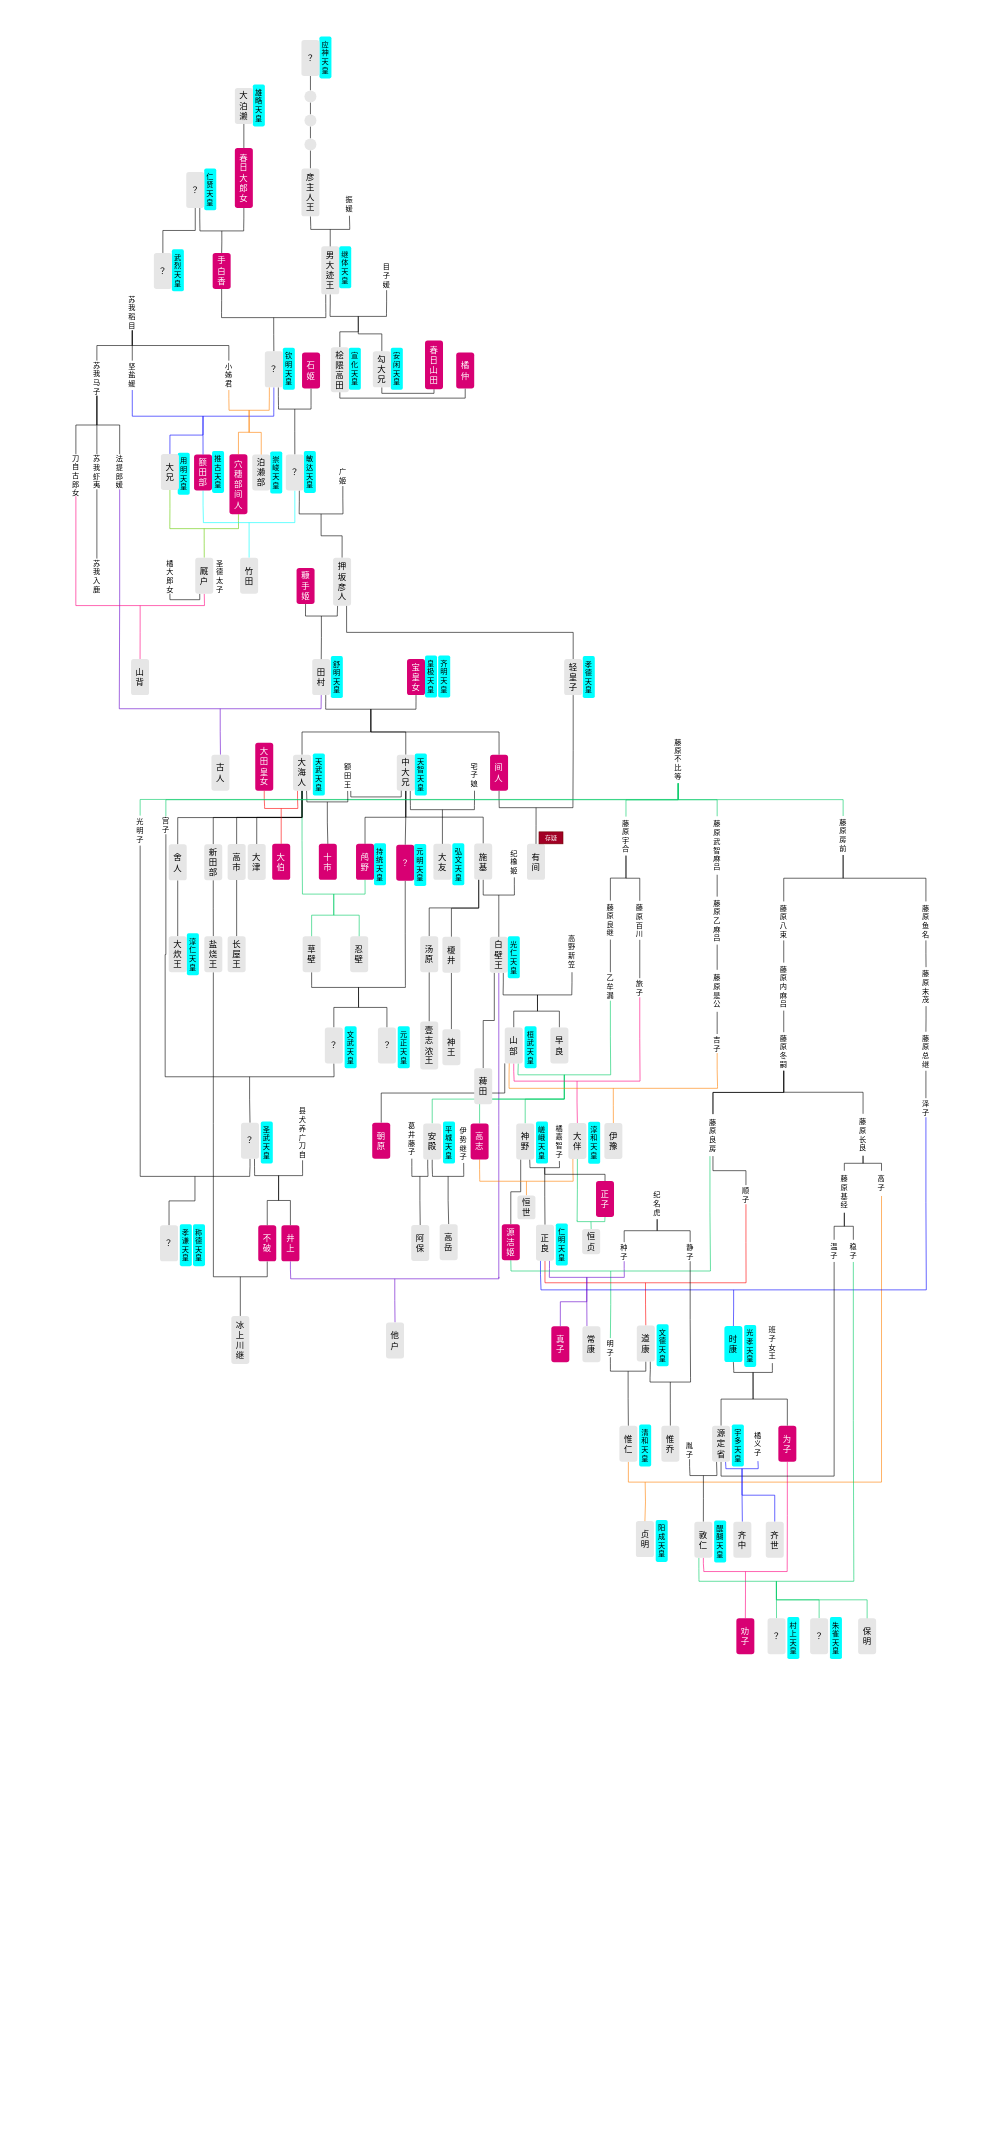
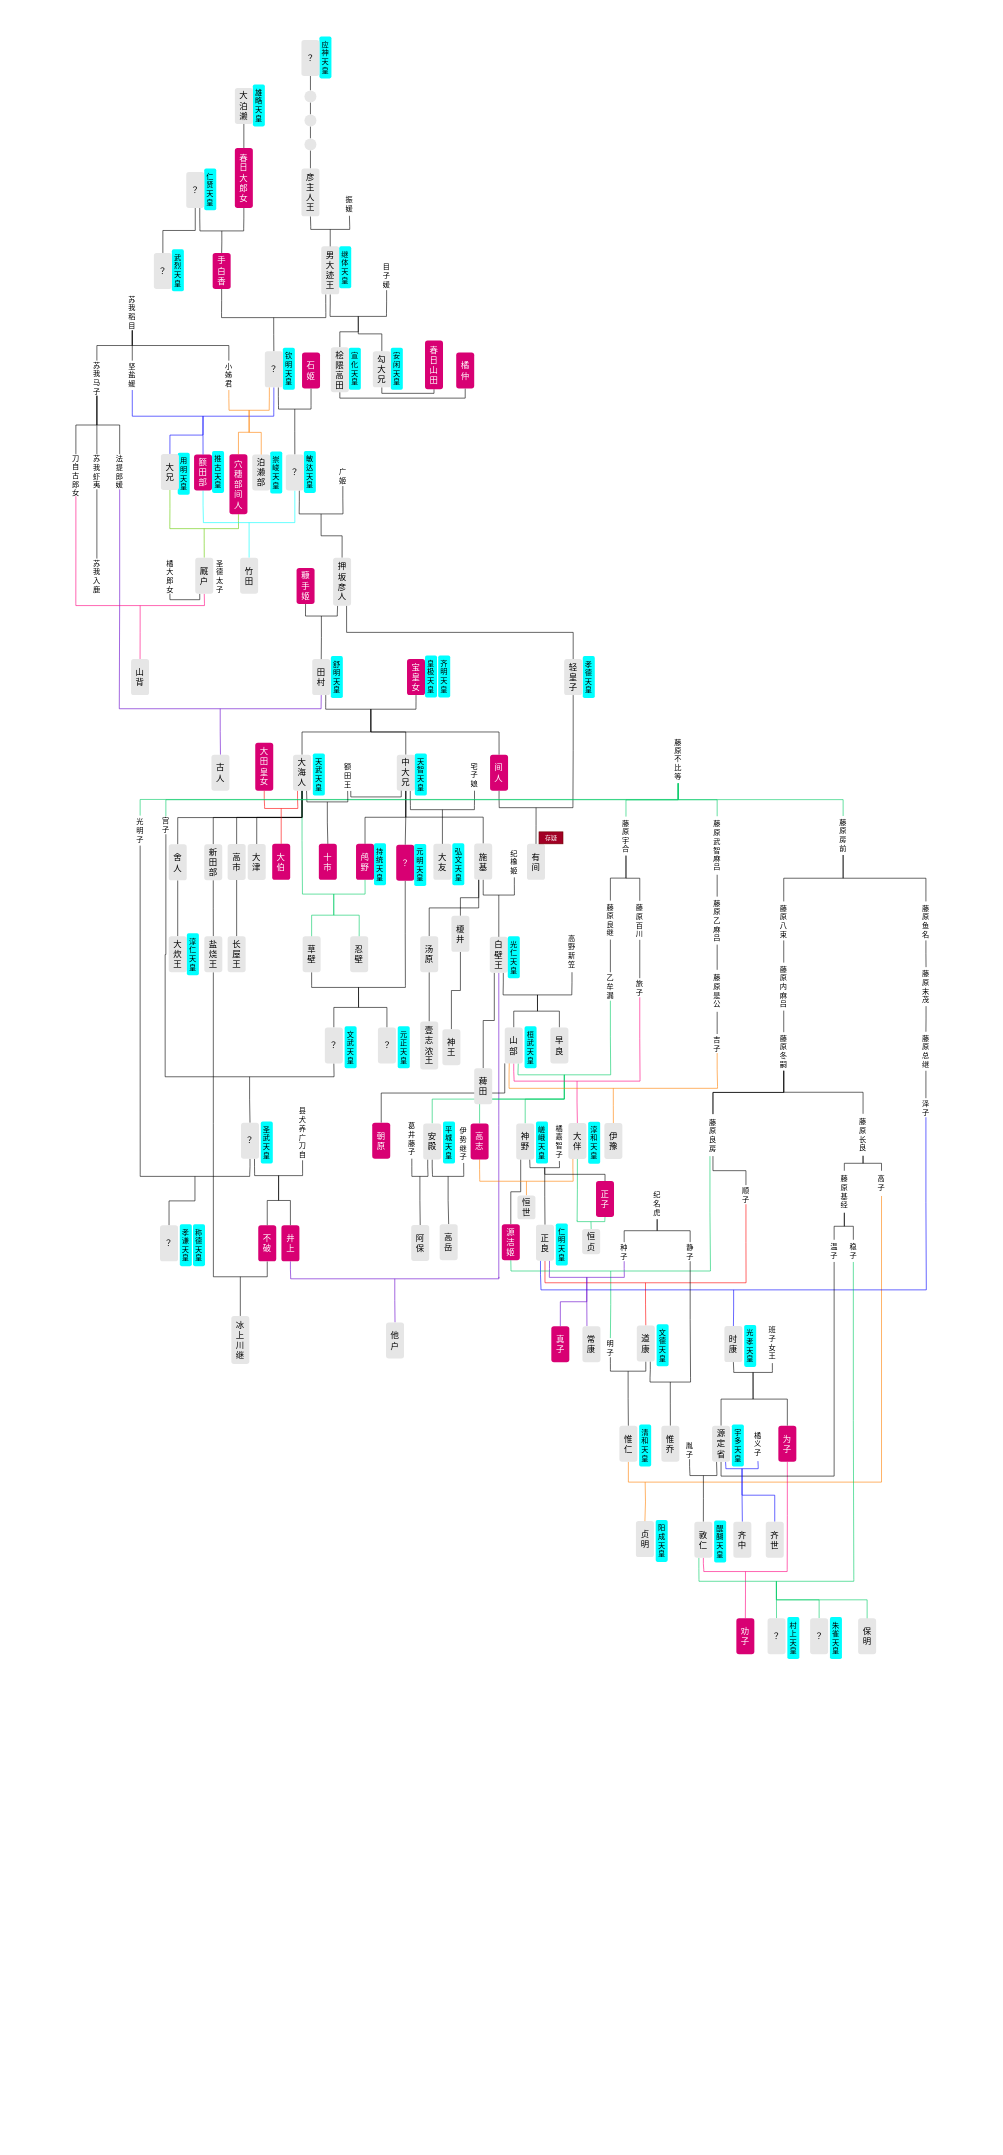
node "榎 井": moved (452, 955) -> (461, 934)
node "时 康": fillcolor #00ffff -> #e6e6e6
